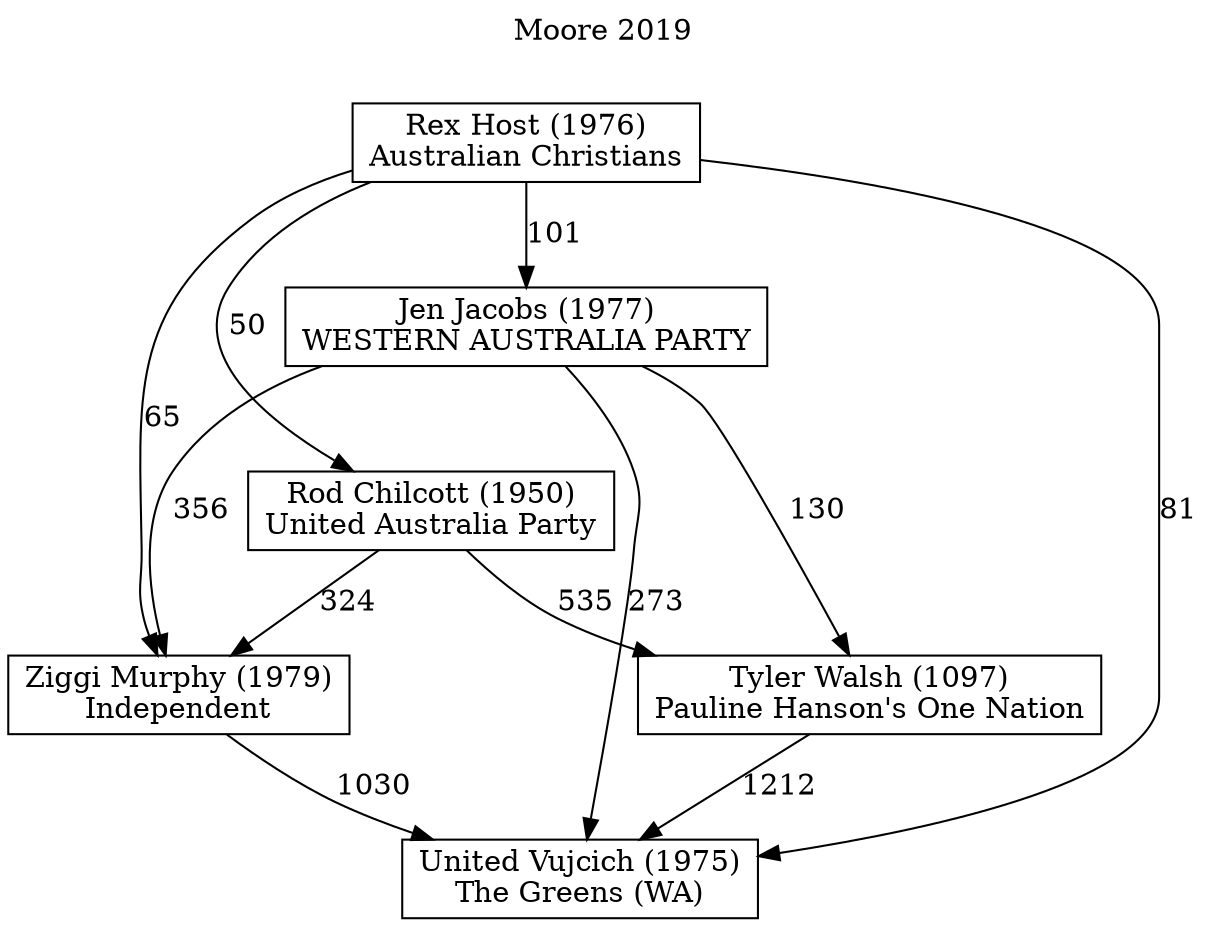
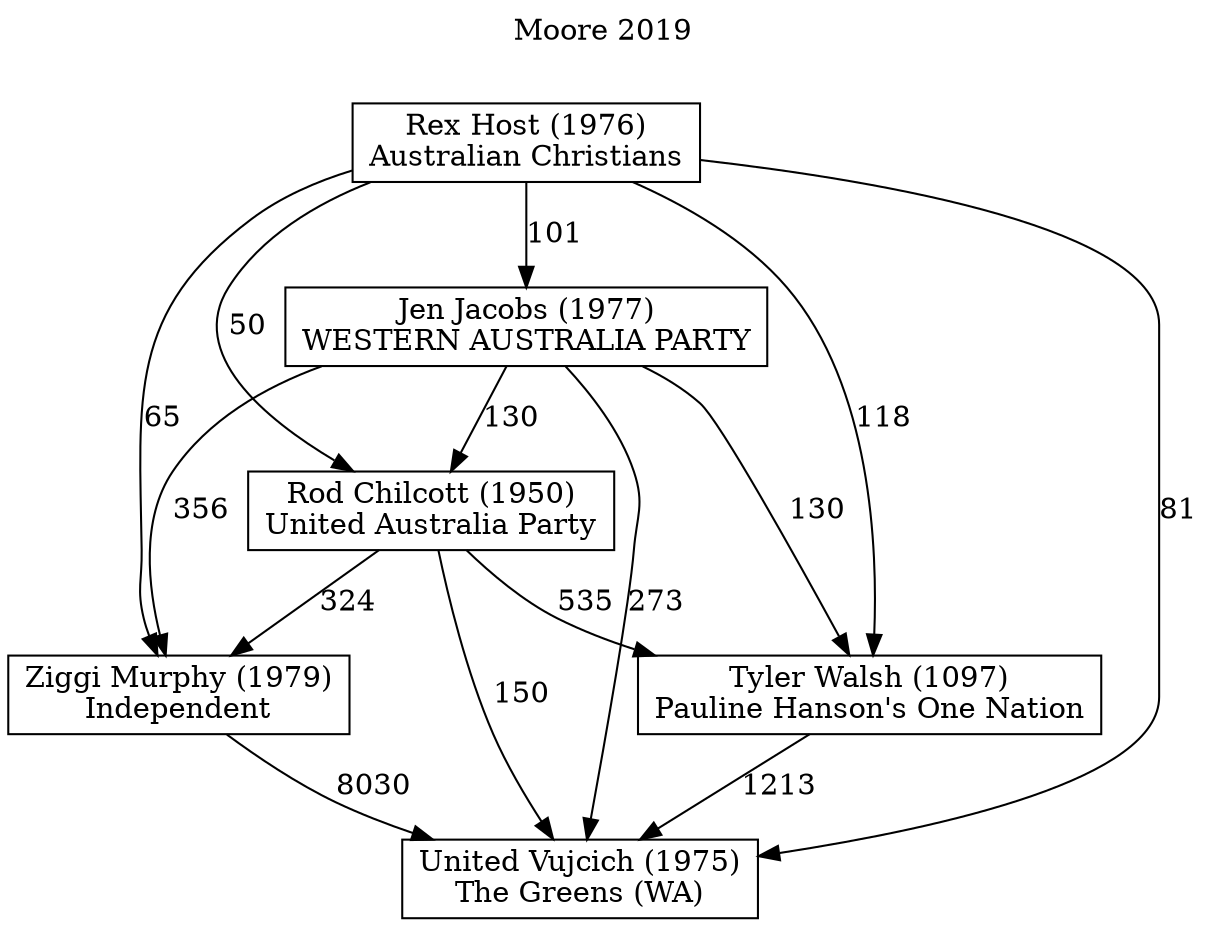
edge "Rex Host (1976) Australian Christians" -> "Tyler Walsh (1097) Pauline Hanson's One Nation": added, label "118"
edge "Jen Jacobs (1977) WESTERN AUSTRALIA PARTY" -> "Rod Chilcott (1950) United Australia Party": added, label "130"
edge "Rod Chilcott (1950) United Australia Party" -> "United Vujcich (1975) The Greens (WA)": added, label "150"
edge "Ziggi Murphy (1979) Independent" -> "United Vujcich (1975) The Greens (WA)": label "1030" -> "8030"
edge "Tyler Walsh (1097) Pauline Hanson's One Nation" -> "United Vujcich (1975) The Greens (WA)": label "1212" -> "1213"
